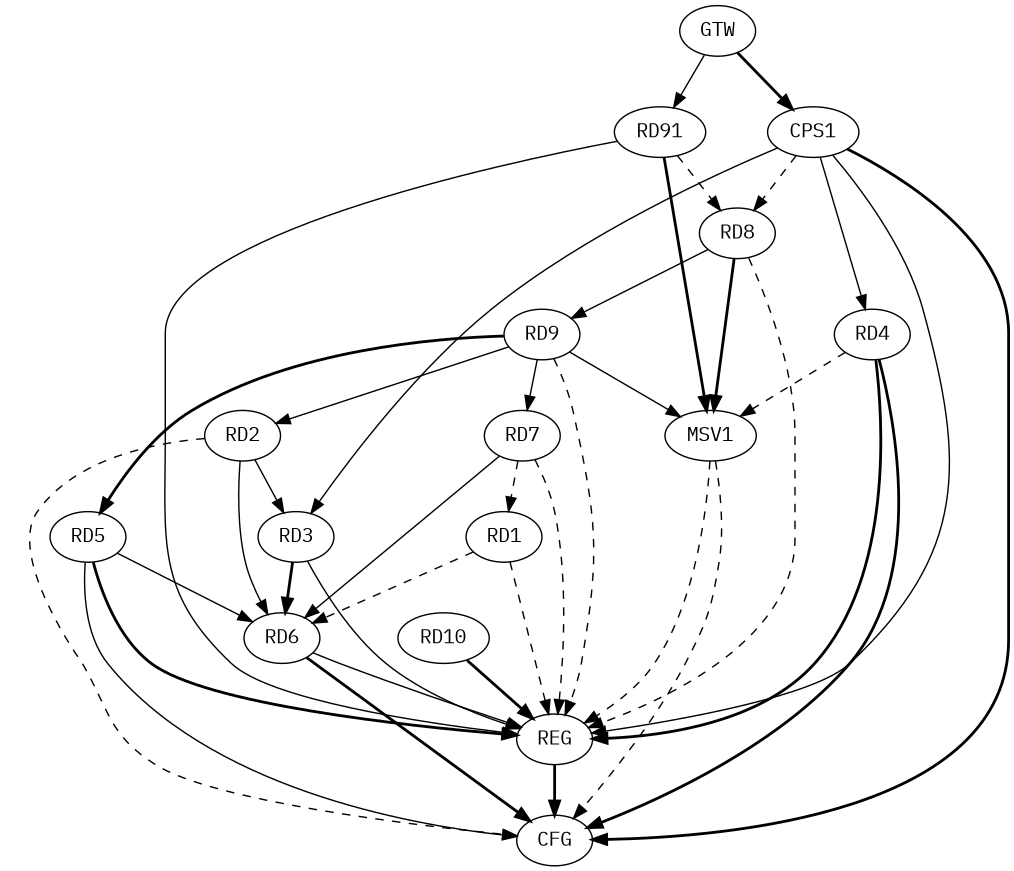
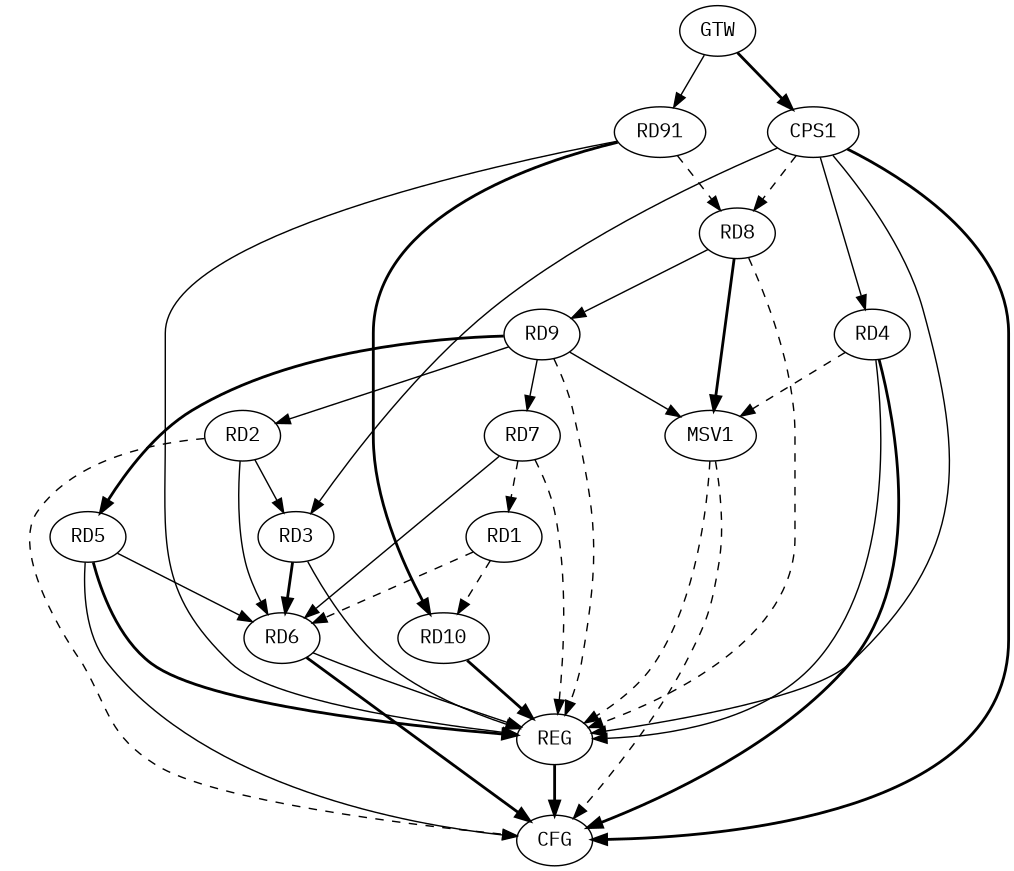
edge "RD91" -> "MSV1": now "RD91" -> "RD10"
edge "RD4" -> "REG": style bold -> solid
edge "RD1" -> "REG": now "RD1" -> "RD10"
